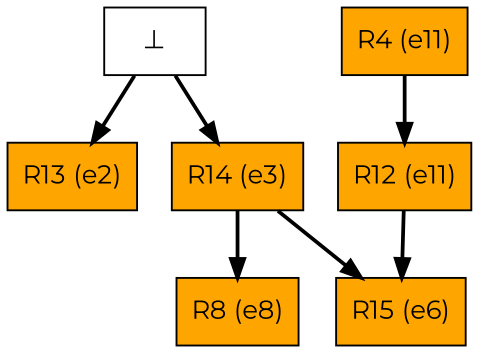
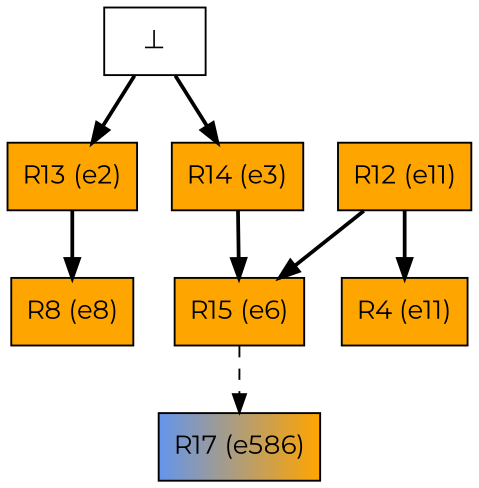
edge "R4 (e11)" -> "R12 (e11)": reversed
edge "R14 (e3)" -> "R8 (e8)": now "R13 (e2)" -> "R8 (e8)"
node "R17 (e586)": added
